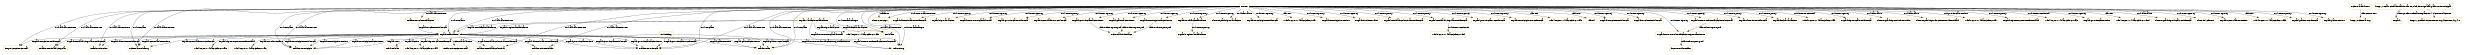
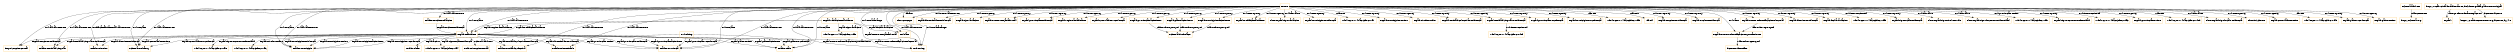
edge "NULL" -> "espad:numeroIdentificacionAyuntamiento": label "owl:onProperty" -> "owl:vann"
edge "NULL" -> "esadm:Distrito": label "owl:allValuesFrom" -> "modificaHabitante:allValuesFrom"
edge "espad:modificaHabitante" -> "espad:registraHabitante": now "NULL" -> "espad:registraHabitante"
edge "owl:Thing" -> "esadm:Municipio": label "espad:rest" -> "espad:municipioProcedencia"
